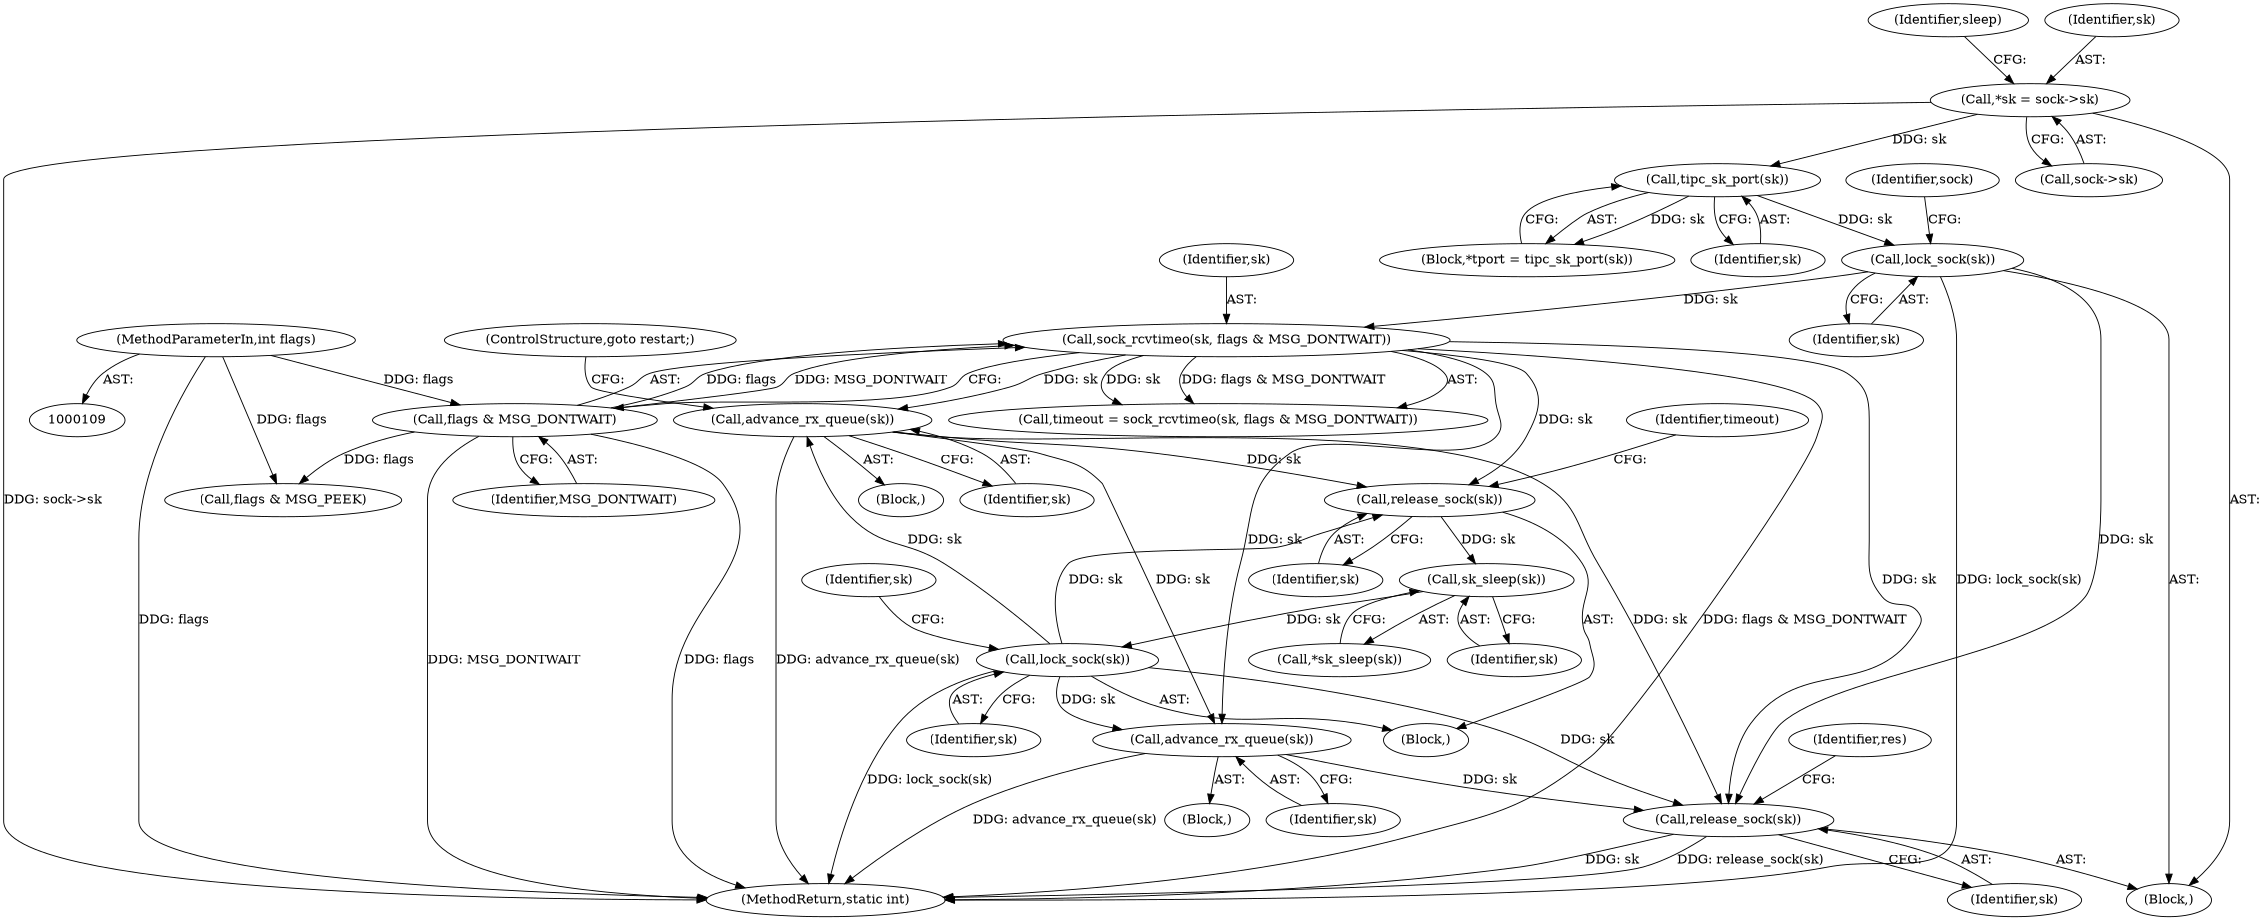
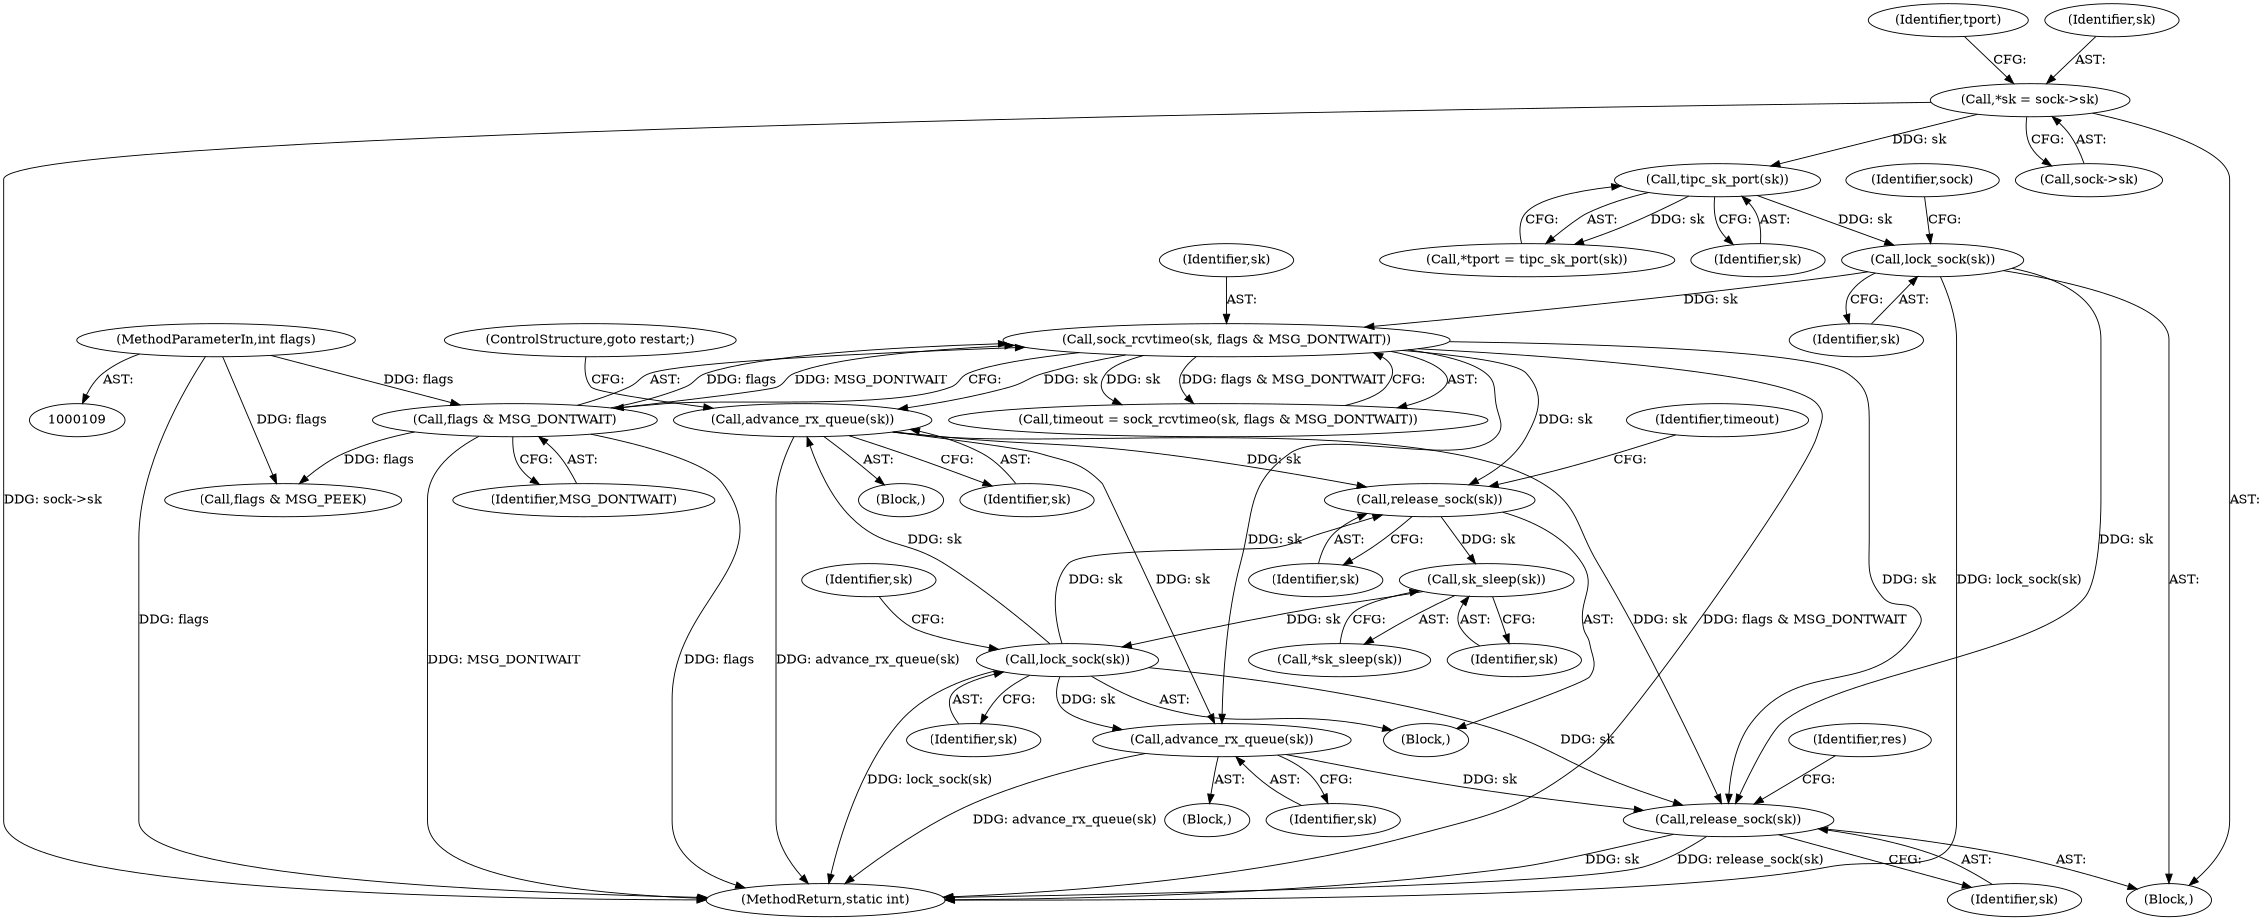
node "(Identifier,sleep)": label "(Identifier,sleep)" -> "(Identifier,tport)"
node "(Block,*tport = tipc_sk_port(sk))": label "(Block,*tport = tipc_sk_port(sk))" -> "(Call,*tport = tipc_sk_port(sk))"
edge "(Call,timeout = sock_rcvtimeo(sk, flags & MSG_DONTWAIT))" -> "(Call,sock_rcvtimeo(sk, flags & MSG_DONTWAIT))": added, label "CFG:"
